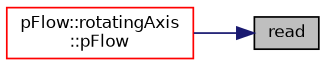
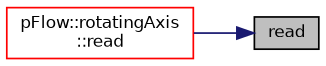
node "pFlow::rotatingAxis ::pFlow": label "pFlow::rotatingAxis ::pFlow" -> "pFlow::rotatingAxis ::read"
